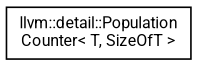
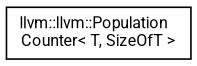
node "llvm::detail::Population Counter< T, SizeOfT >": label "llvm::detail::Population Counter< T, SizeOfT >" -> "llvm::llvm::Population Counter< T, SizeOfT >"
